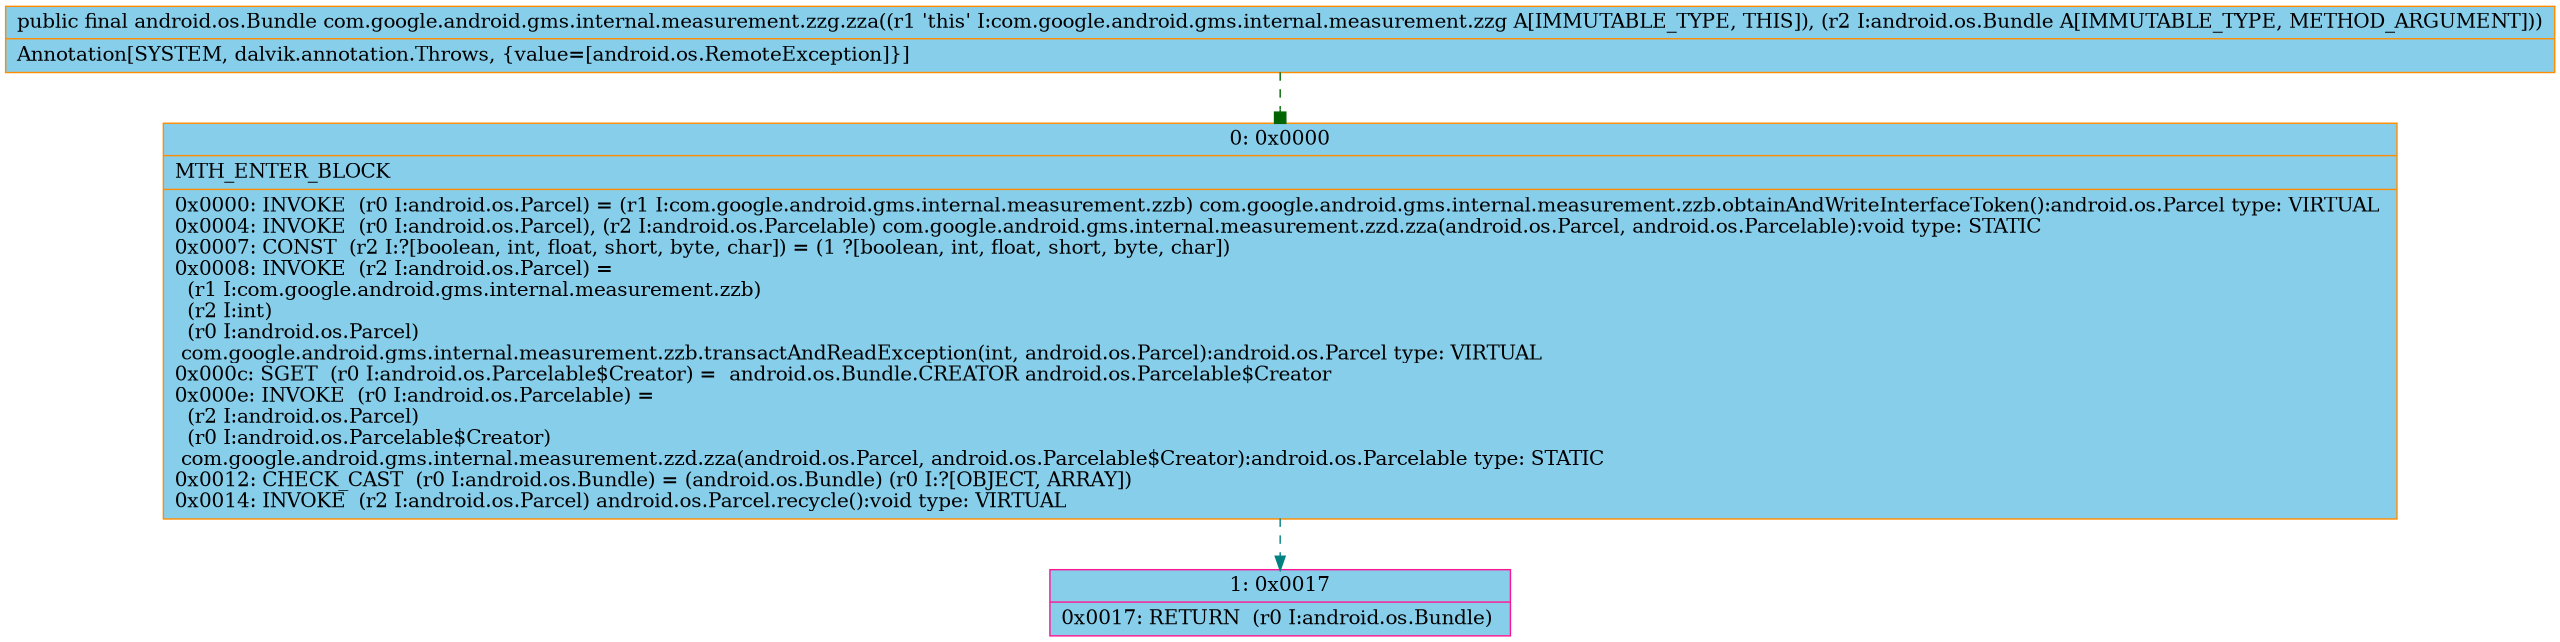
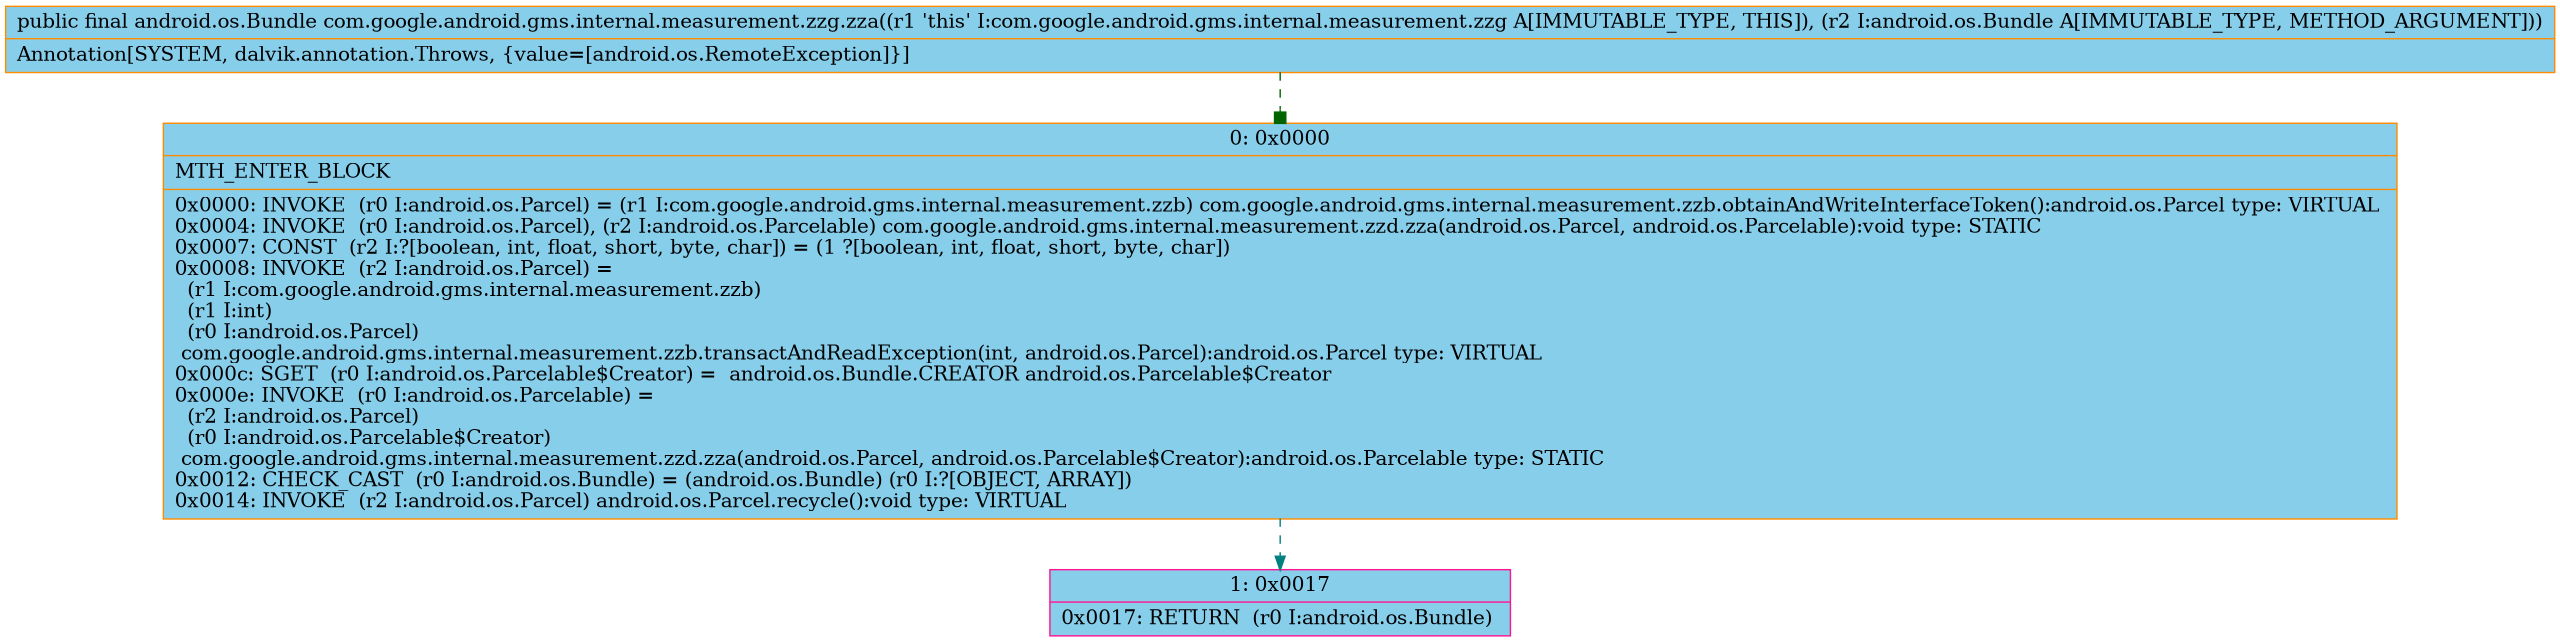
node "0: 0x0000": text "(r2 I:int)" -> "(r1 I:int)"
